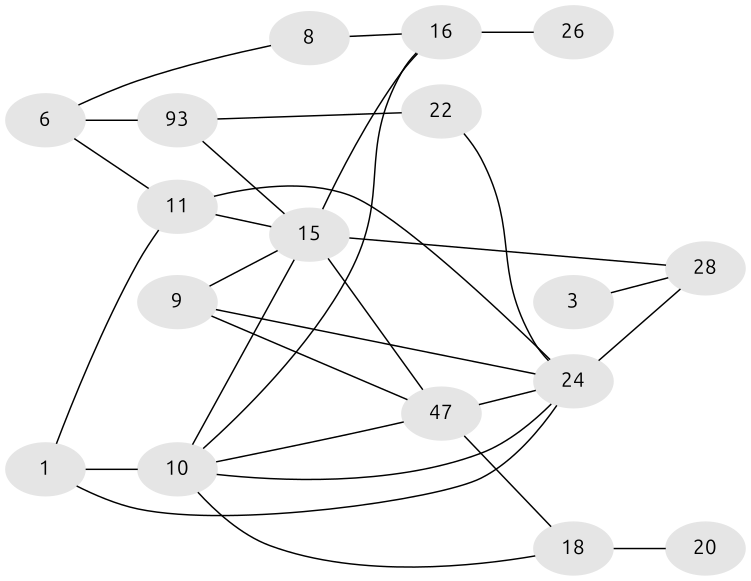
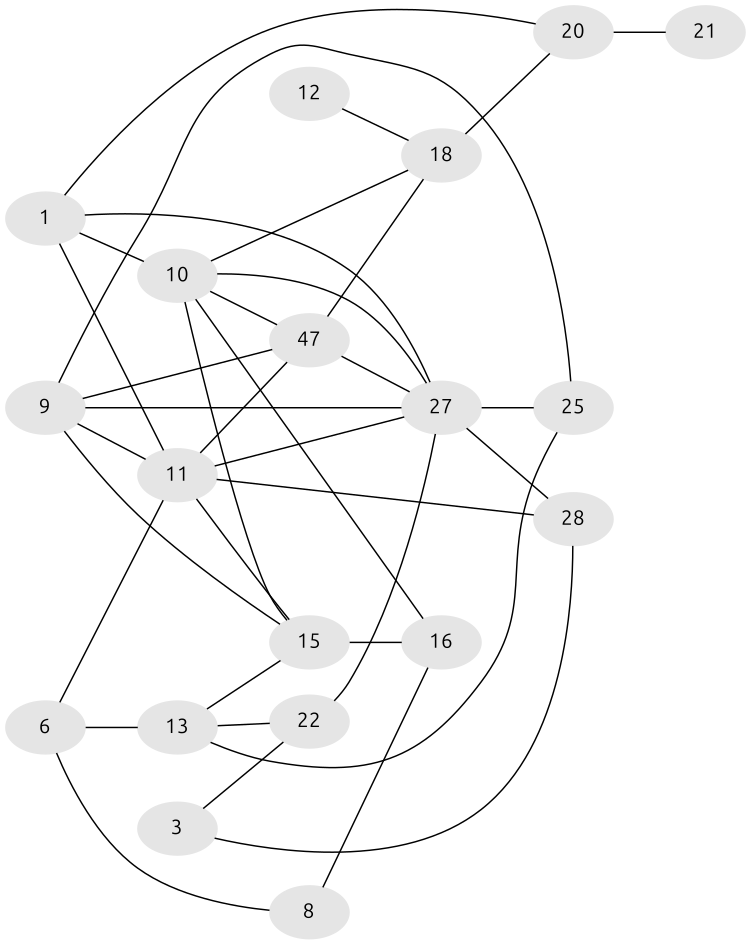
edge "20" -- "1": added
node "26": removed
node "21": added
node "12": added
node "93": label "93" -> "13"
edge "15" -- "28": now "11" -- "28"
edge "15" -- "47": now "11" -- "47"
node "24": label "24" -> "27"
node "25": added
edge "9" -- "11": added
edge "22" -- "3": added
